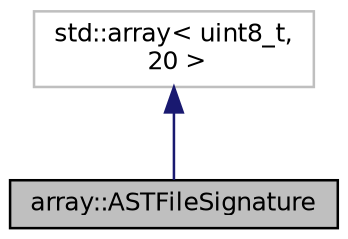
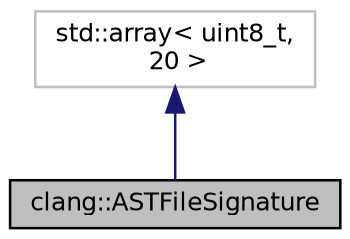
node "array::ASTFileSignature": label "array::ASTFileSignature" -> "clang::ASTFileSignature"
